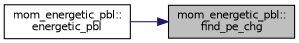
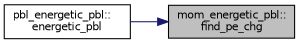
node "mom_energetic_pbl:: energetic_pbl": label "mom_energetic_pbl:: energetic_pbl" -> "pbl_energetic_pbl:: energetic_pbl"
